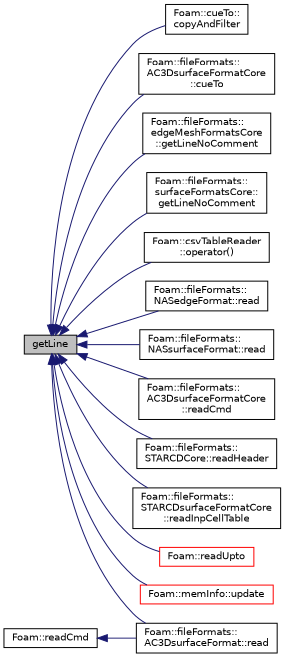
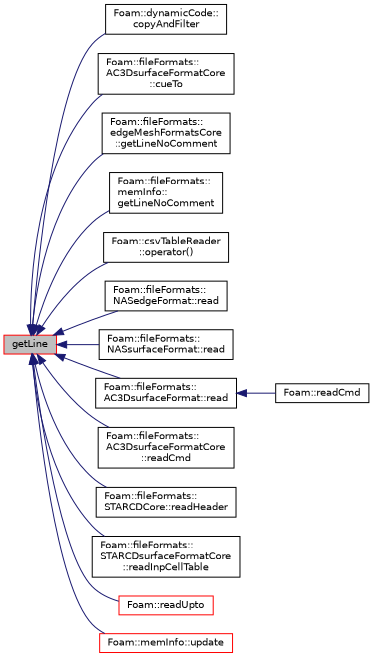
node "Foam::cueTo:: copyAndFilter": label "Foam::cueTo:: copyAndFilter" -> "Foam::dynamicCode:: copyAndFilter"
node "Foam::fileFormats:: surfaceFormatsCore:: getLineNoComment": label "Foam::fileFormats:: surfaceFormatsCore:: getLineNoComment" -> "Foam::fileFormats:: memInfo:: getLineNoComment"
node "getLine": color black -> red
edge "Foam::fileFormats:: AC3DsurfaceFormat::read" -> "Foam::readCmd": reversed
